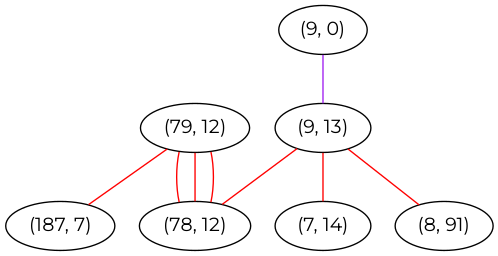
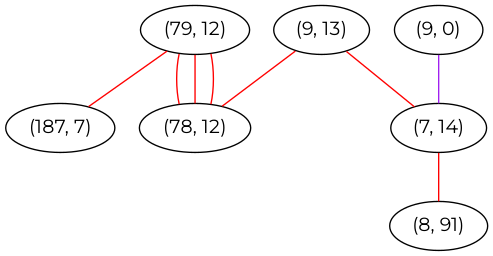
edge "(9, 0)" -- "(9, 13)": now "(9, 0)" -- "(7, 14)"
edge "(9, 13)" -- "(8, 91)": now "(7, 14)" -- "(8, 91)"
